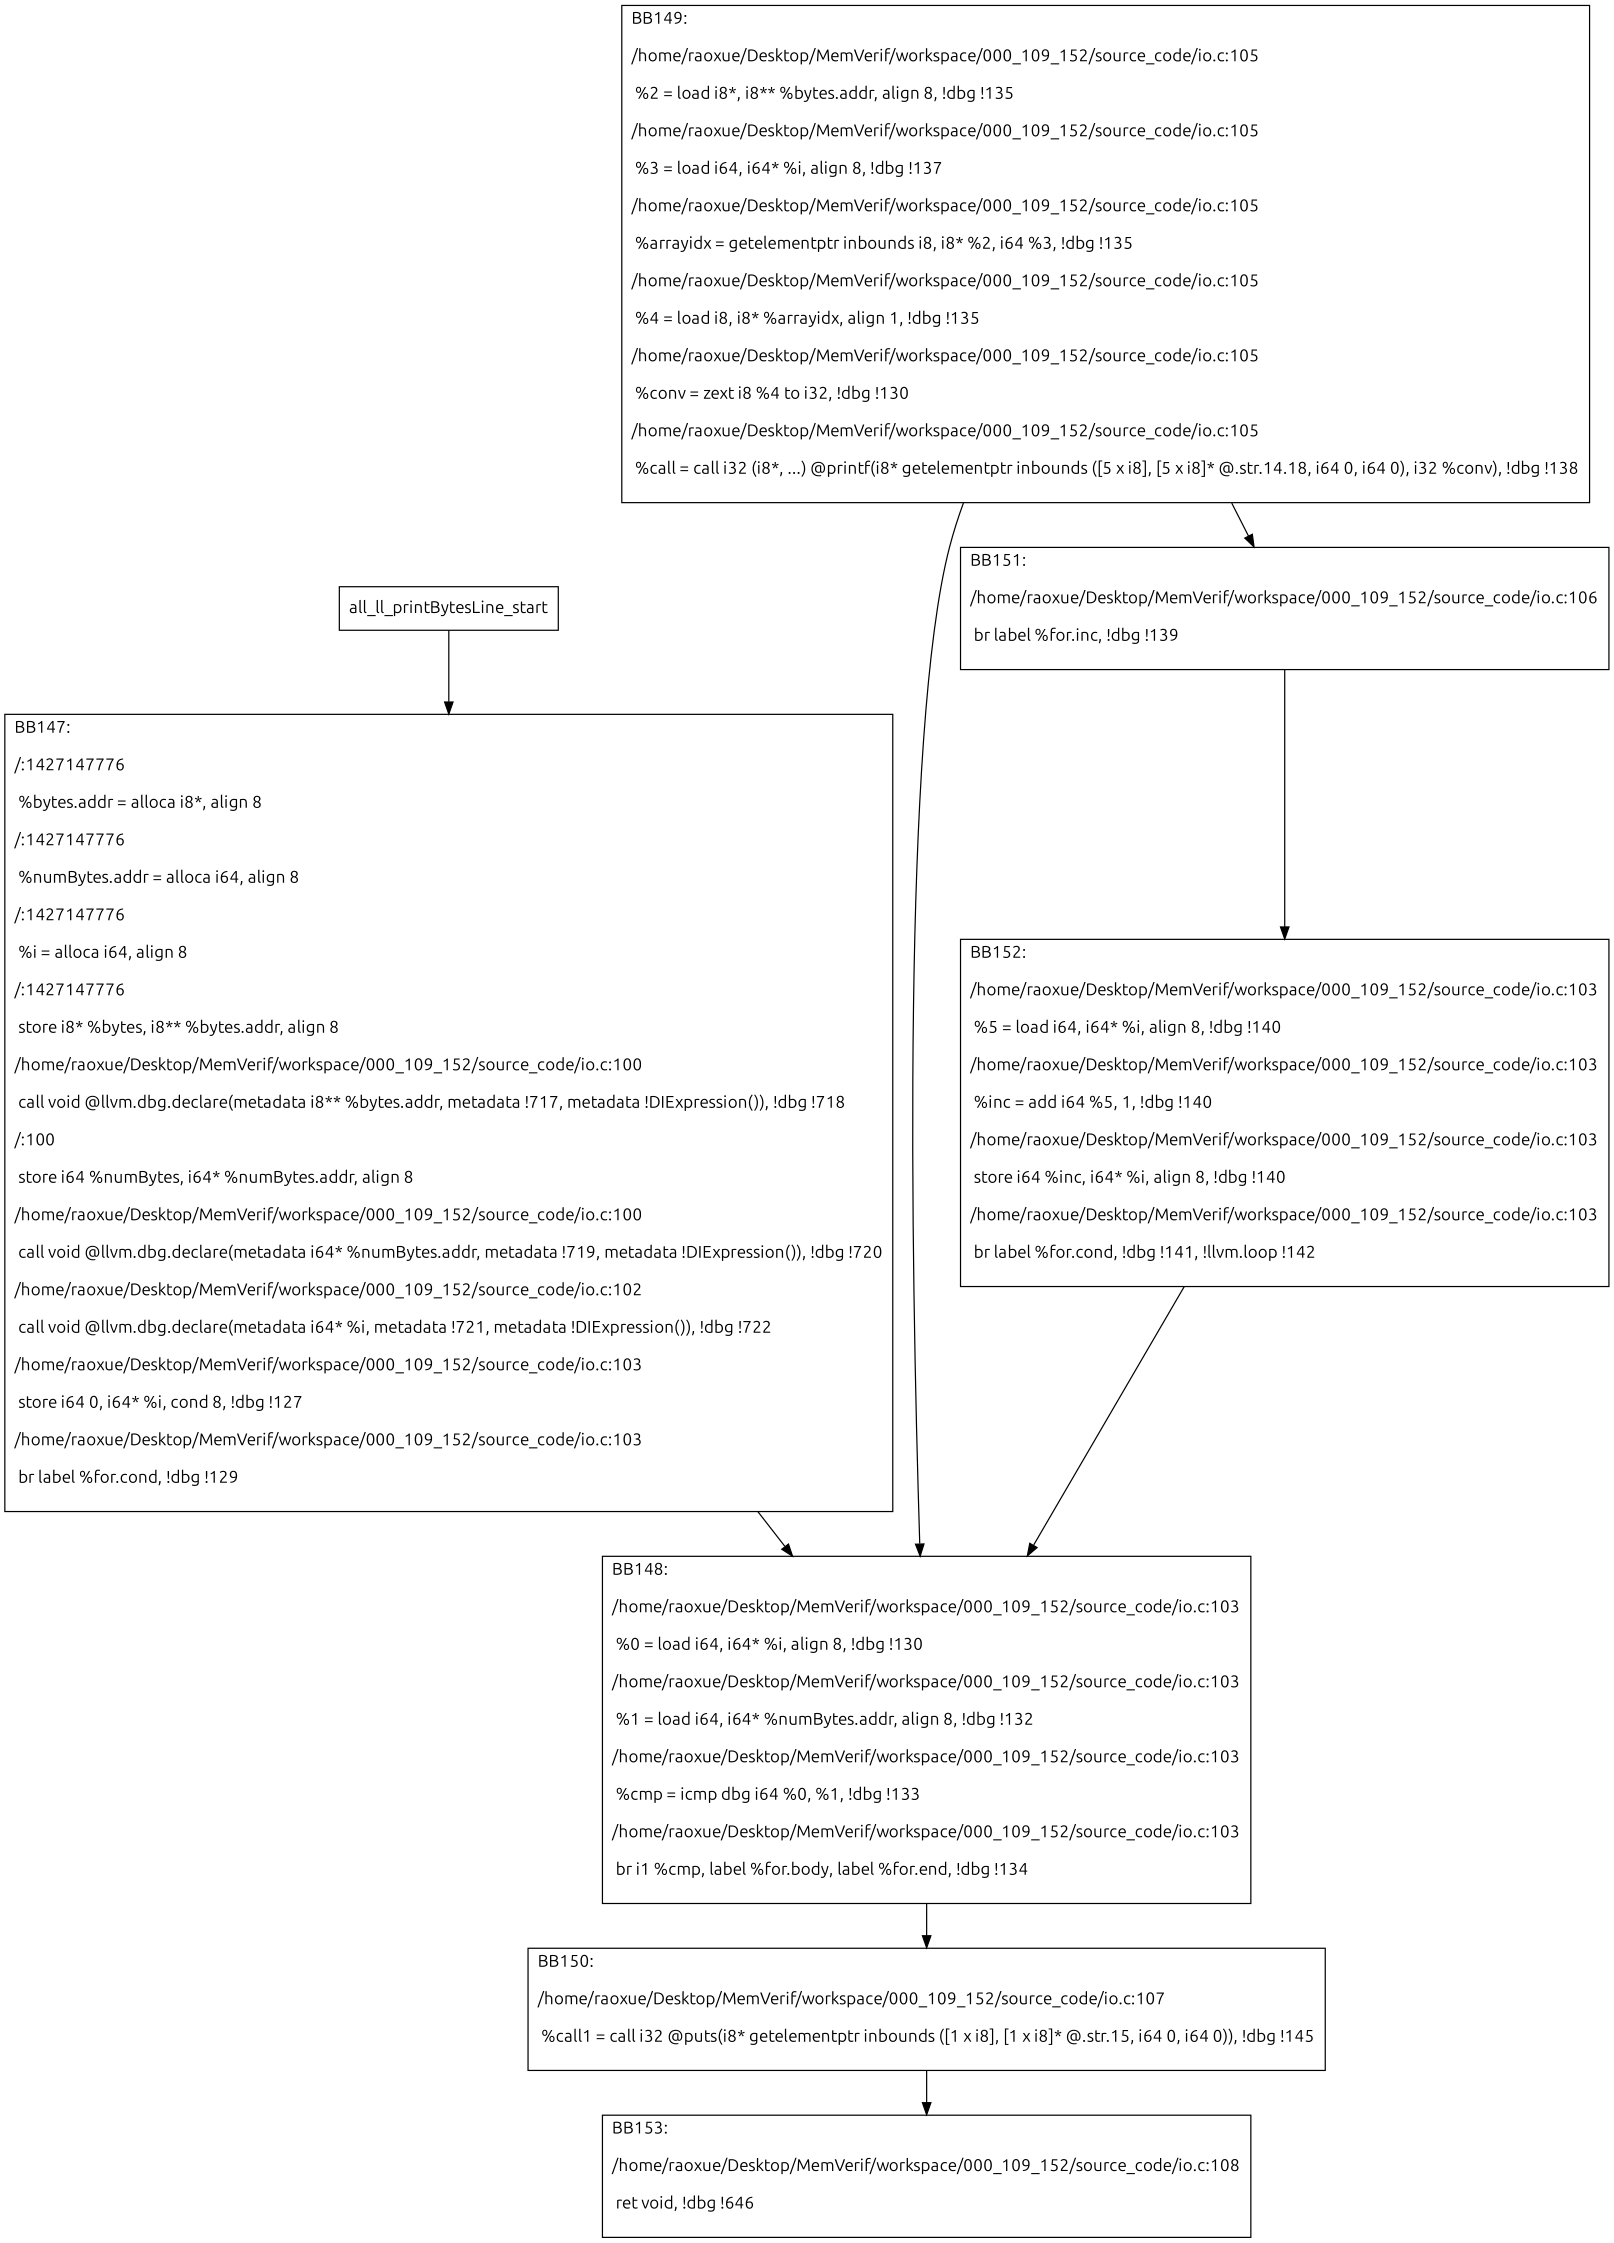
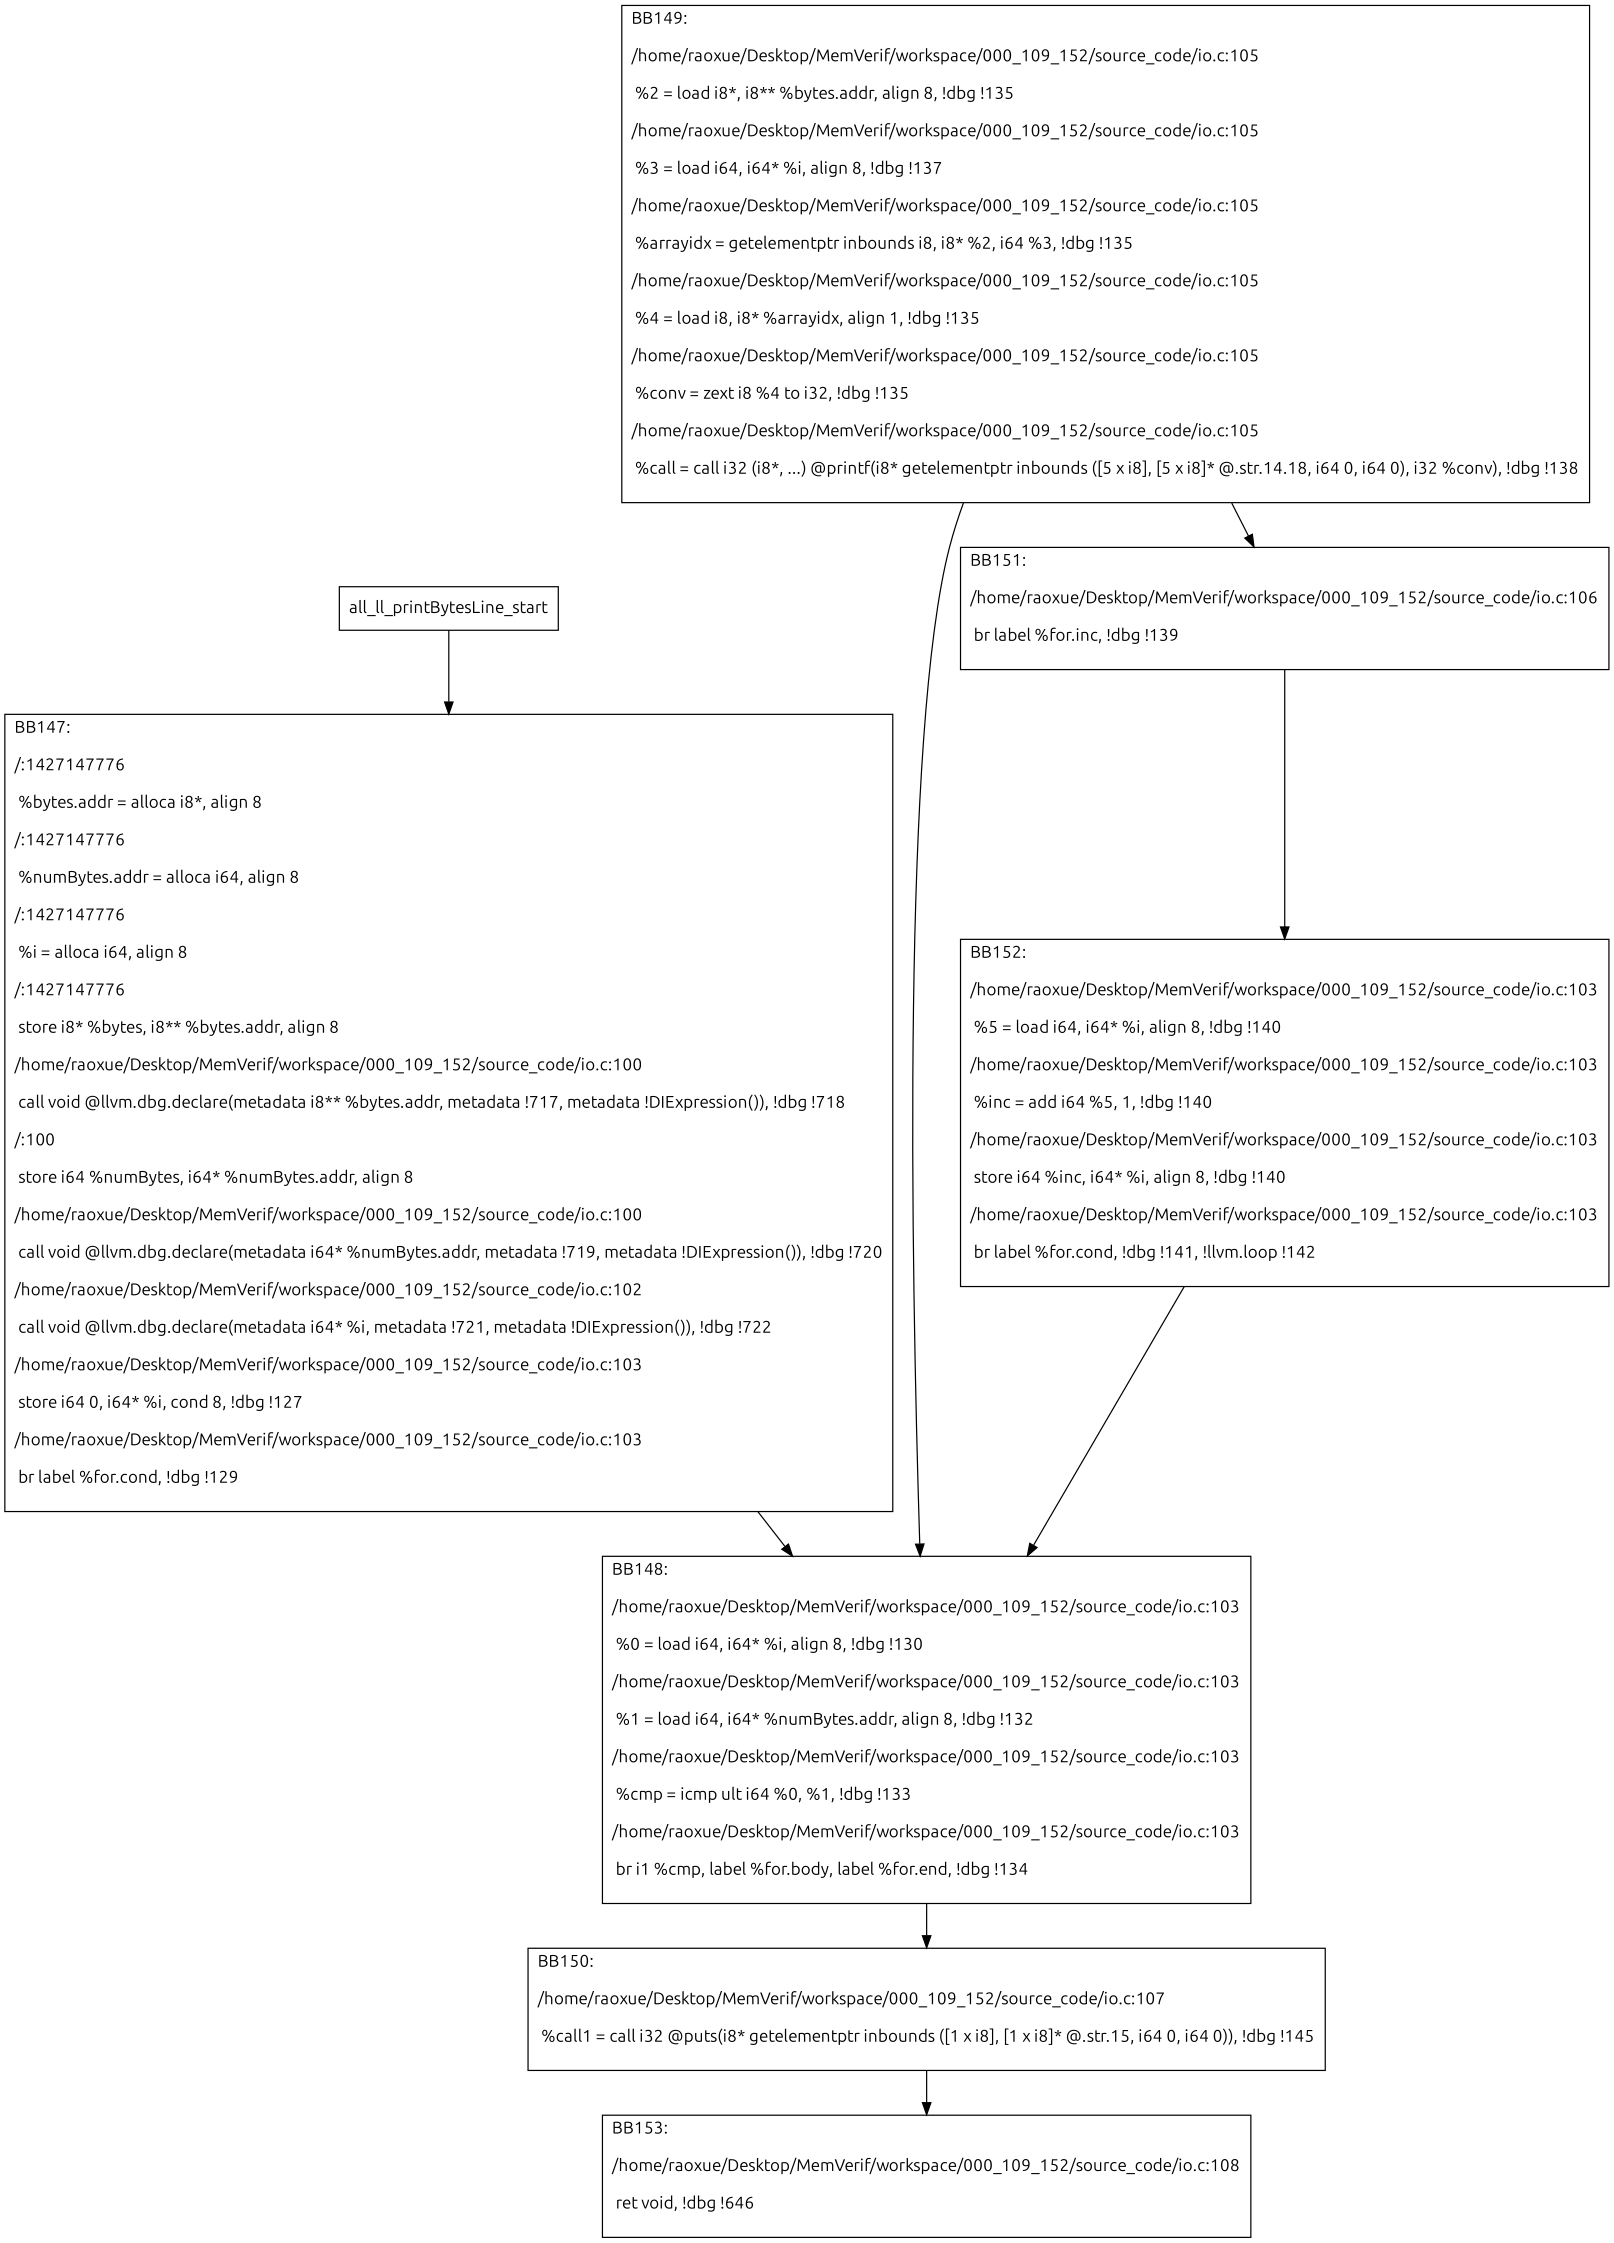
node "BB149:": text "%conv = zext i8 %4 to i32, !dbg !130" -> "%conv = zext i8 %4 to i32, !dbg !135"
node "BB148:": text "%cmp = icmp dbg i64 %0, %1, !dbg !133" -> "%cmp = icmp ult i64 %0, %1, !dbg !133"
